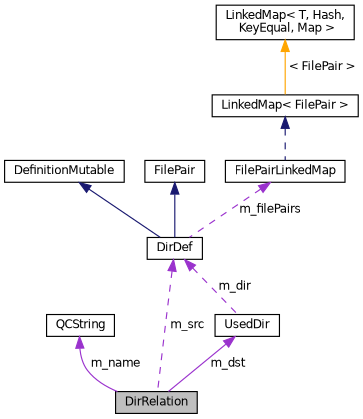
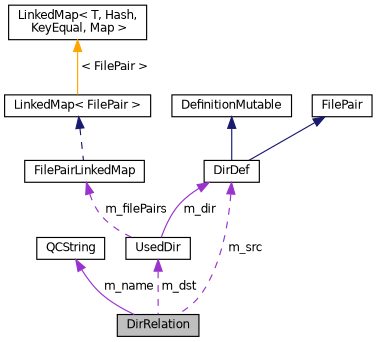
edge "DirDef" -> "FilePairLinkedMap": now "UsedDir" -> "FilePairLinkedMap"
edge "UsedDir" -> "DirDef": style dashed -> solid
edge "DirRelation" -> "UsedDir": style solid -> dashed
